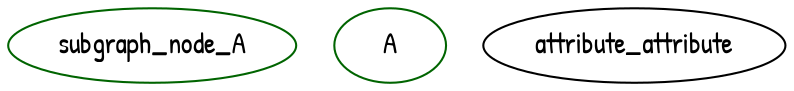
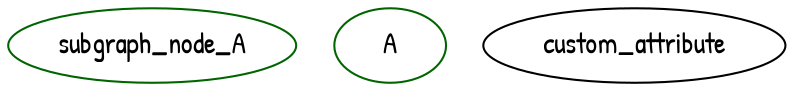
node "attribute_attribute": label "attribute_attribute" -> "custom_attribute"
